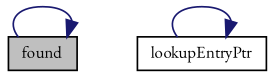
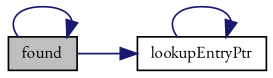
edge "found" -> "lookupEntryPtr": added
